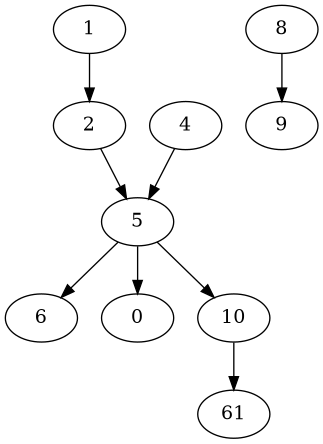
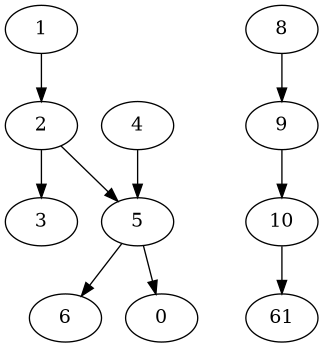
node "3": added
edge "5" -> "10": now "9" -> "10"
